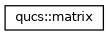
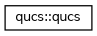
node "qucs::matrix": label "qucs::matrix" -> "qucs::qucs"
